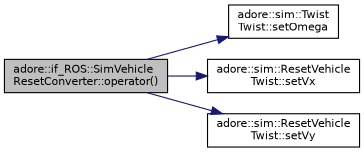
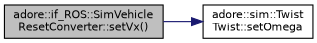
node "adore::if_ROS::SimVehicle ResetConverter::operator()": label "adore::if_ROS::SimVehicle ResetConverter::operator()" -> "adore::if_ROS::SimVehicle ResetConverter::setVx()"
node "adore::sim::ResetVehicle Twist::setVx": removed
node "adore::sim::ResetVehicle Twist::setVy": removed
